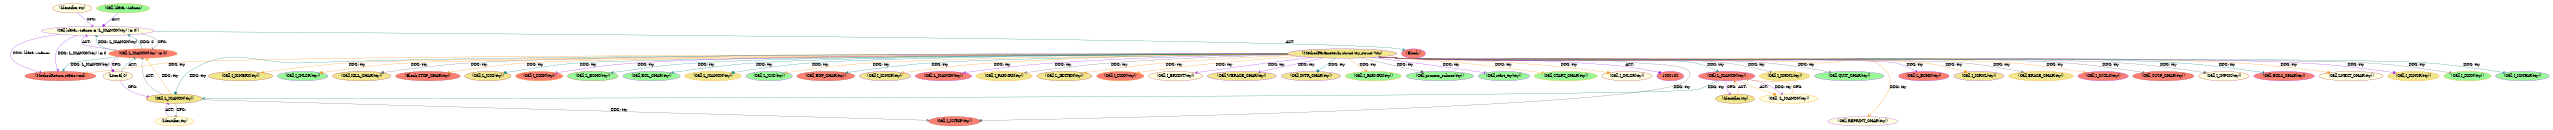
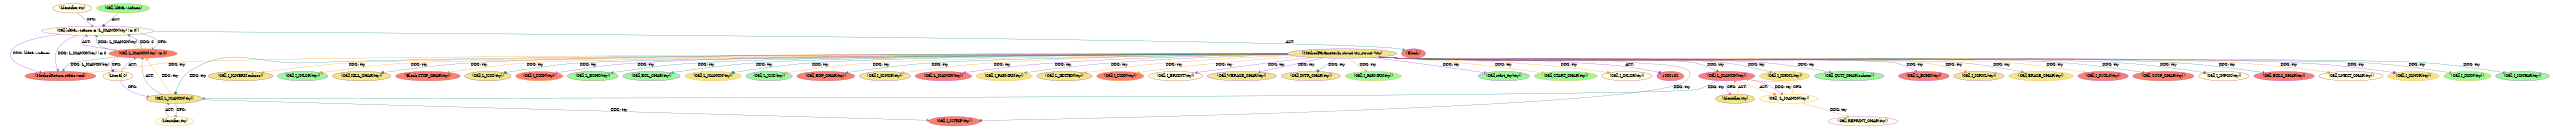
edge "(MethodParameterIn,struct tty_struct *tty)" -> "(Call,REPRINT_CHAR(tty))": now "(Call,!L_ICANON(tty))" -> "(Call,REPRINT_CHAR(tty))"
node "(Call,I_IGNBRK(tty))": label "(Call,I_IGNBRK(tty))" -> "(Call,I_IGNBRK(echoes))"
node "(Call,process_echoes(tty))": removed
node "(Call,QUIT_CHAR(tty))": label "(Call,QUIT_CHAR(tty))" -> "(Call,QUIT_CHAR(echoes))"
